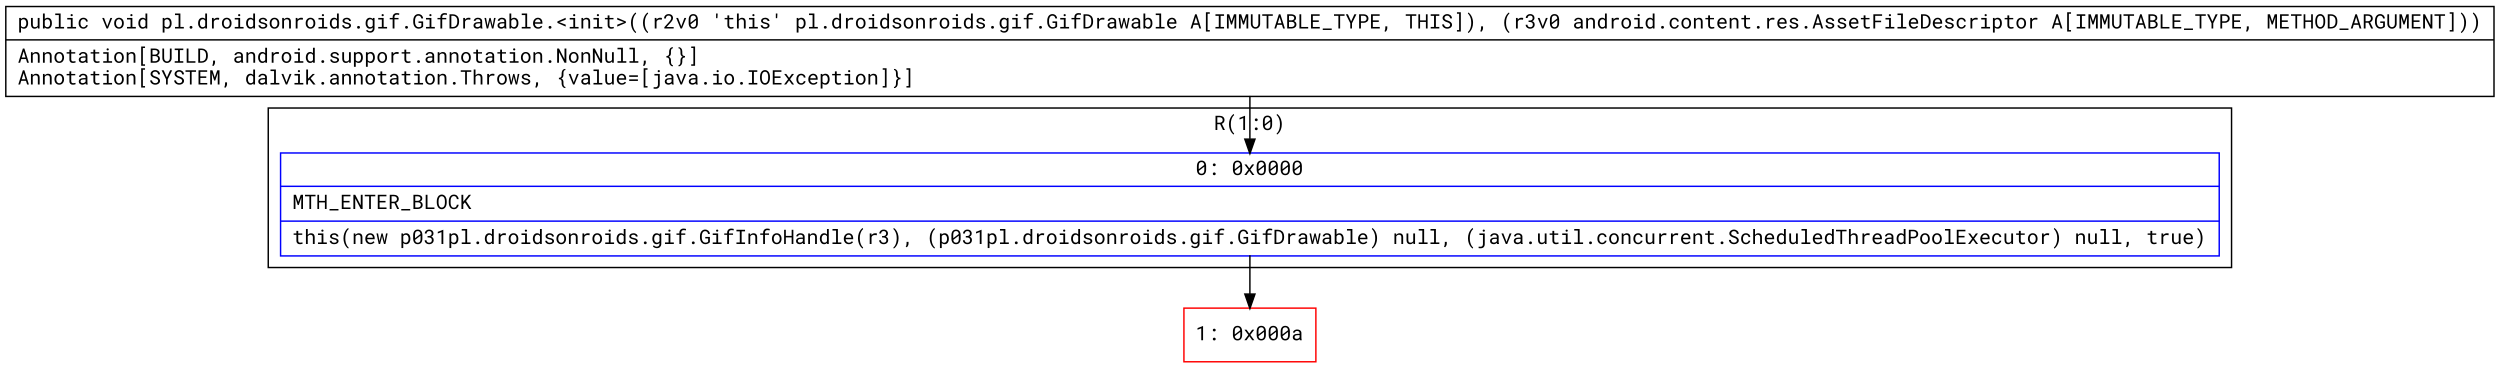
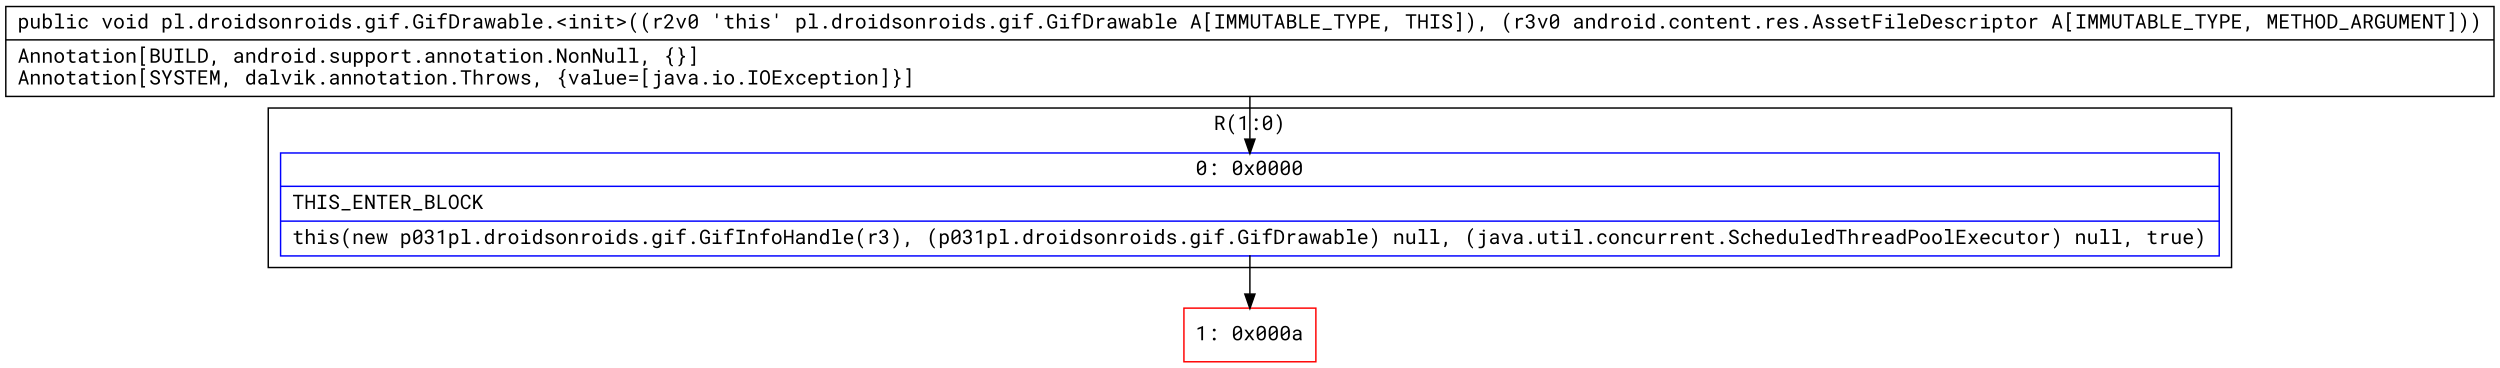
node "0: 0x0000": text "MTH_ENTER_BLOCK" -> "THIS_ENTER_BLOCK"
